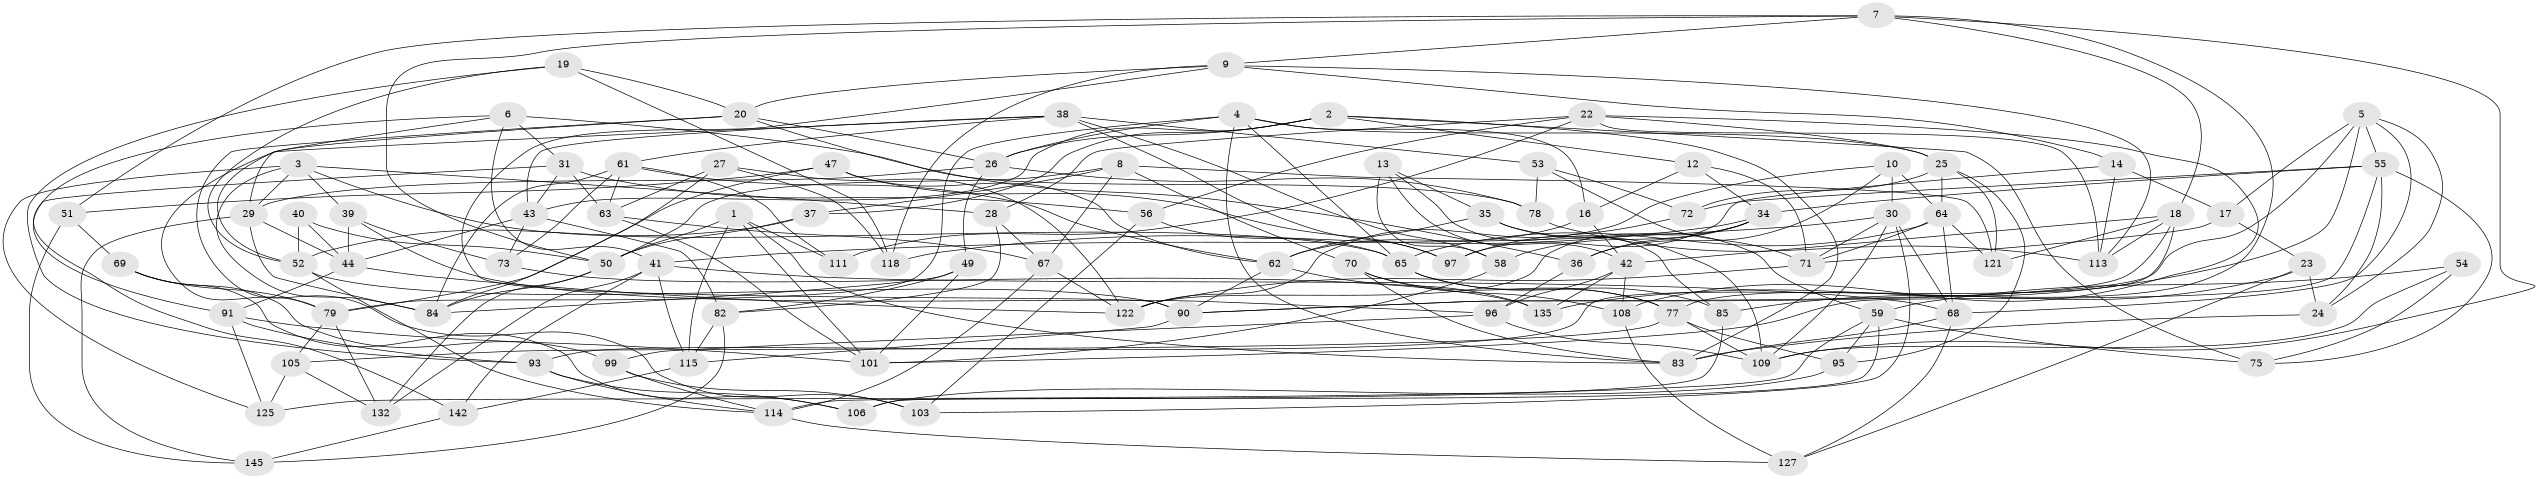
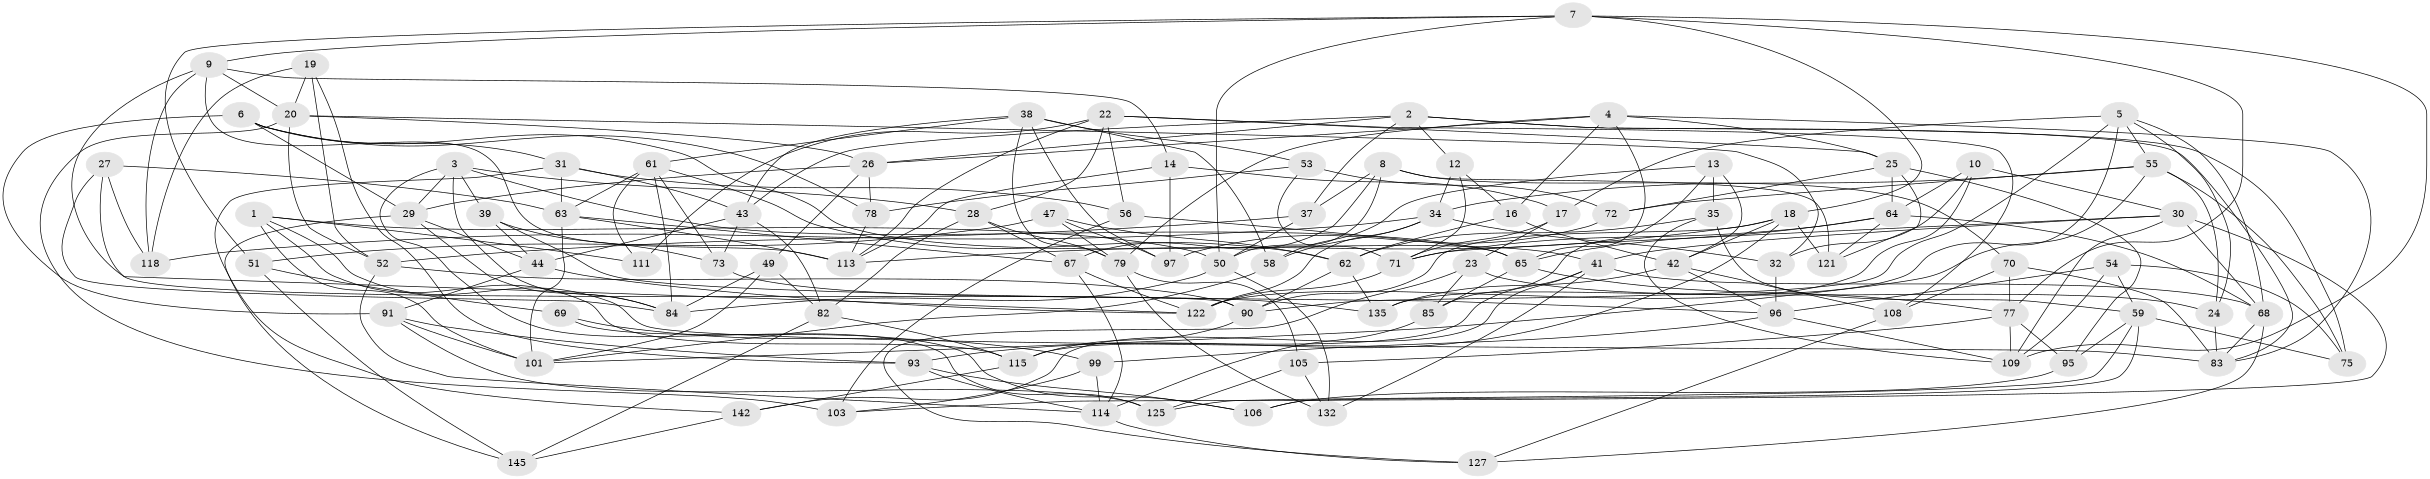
node "40": removed
edge "63" -- "113": added
node "36": label "36" -> "32"
edge "54" -- "96": added
edge "69" -- "79": now "28" -- "79"
